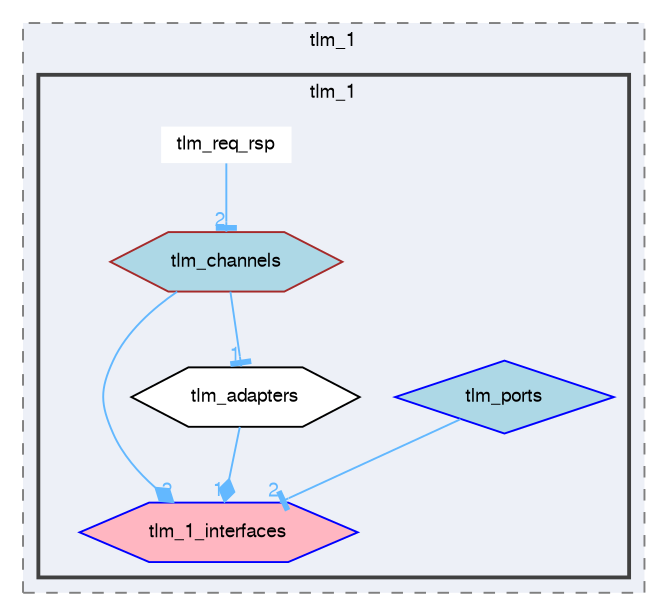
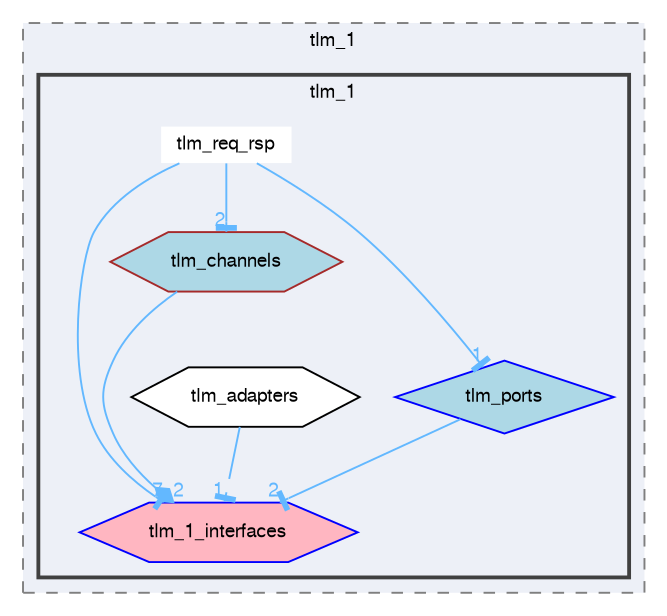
edge "tlm_req_rsp" -> "tlm_ports": added
edge "tlm_req_rsp" -> "tlm_1_interfaces": added
edge "tlm_channels" -> "tlm_adapters": removed
edge "tlm_adapters" -> "tlm_1_interfaces": arrowhead diamond -> tee
